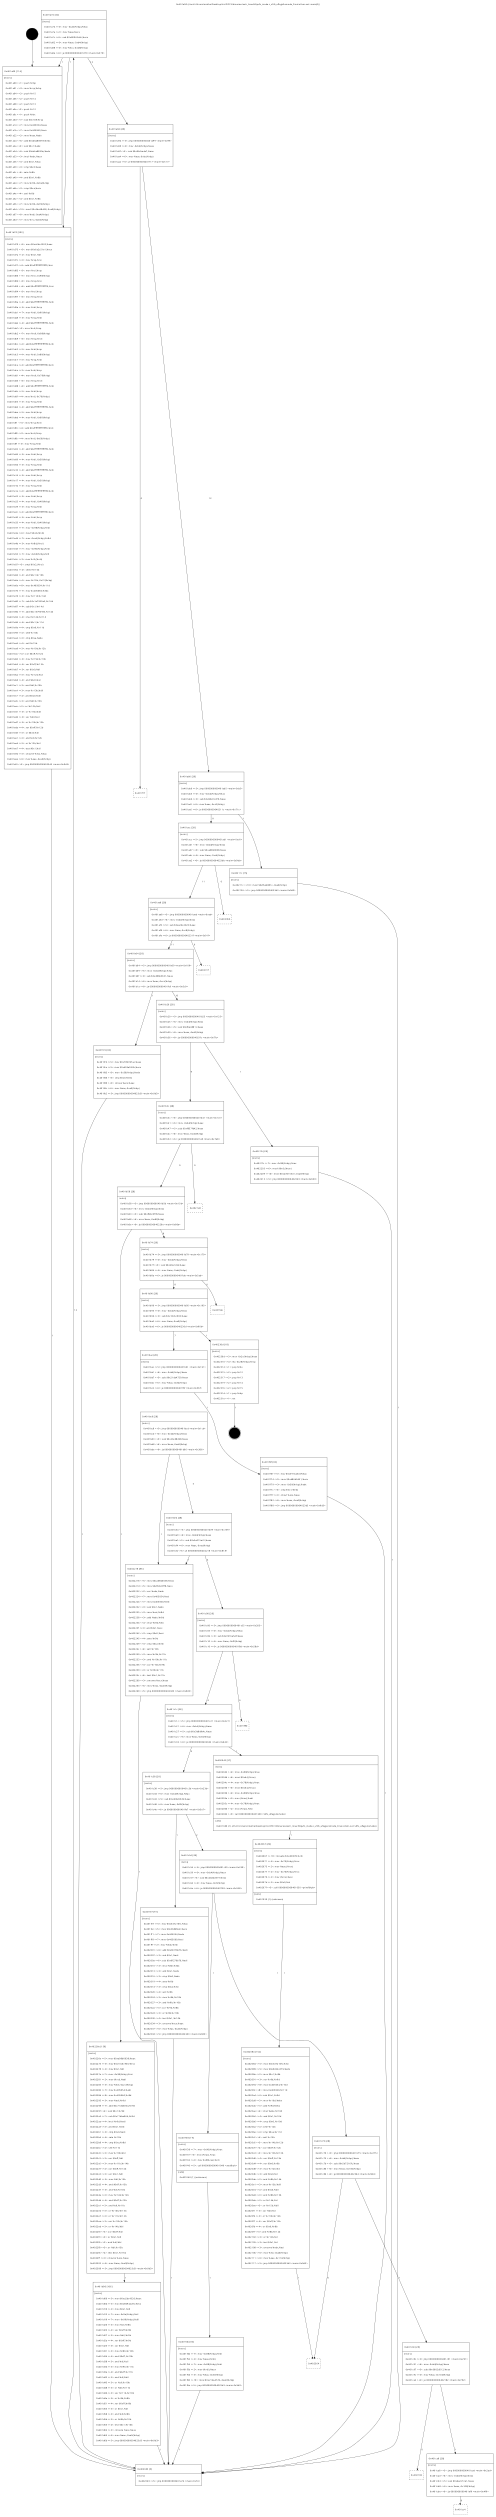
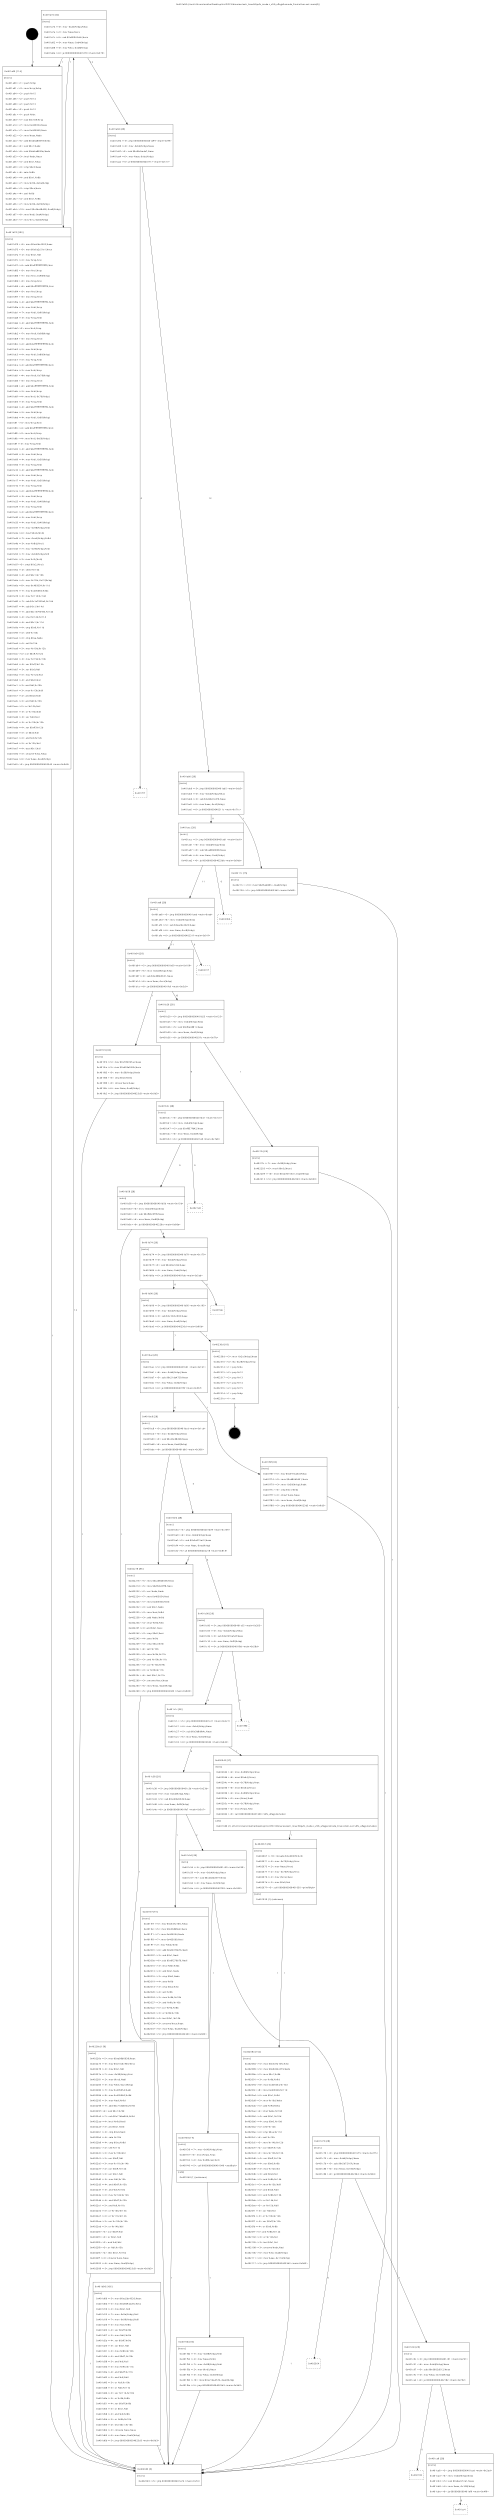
edge "0x401bac [28]" -> "0x401bc8 [28]": added, label "6"
edge "0x40226e [159]" -> "0x401d06 [106]": now "0x40226e [159]" -> "0x4023d3 [5]"
edge "0x402084 [152]" -> "0x402364": now "0x402084 [152]" -> "0x4023d3 [5]"
